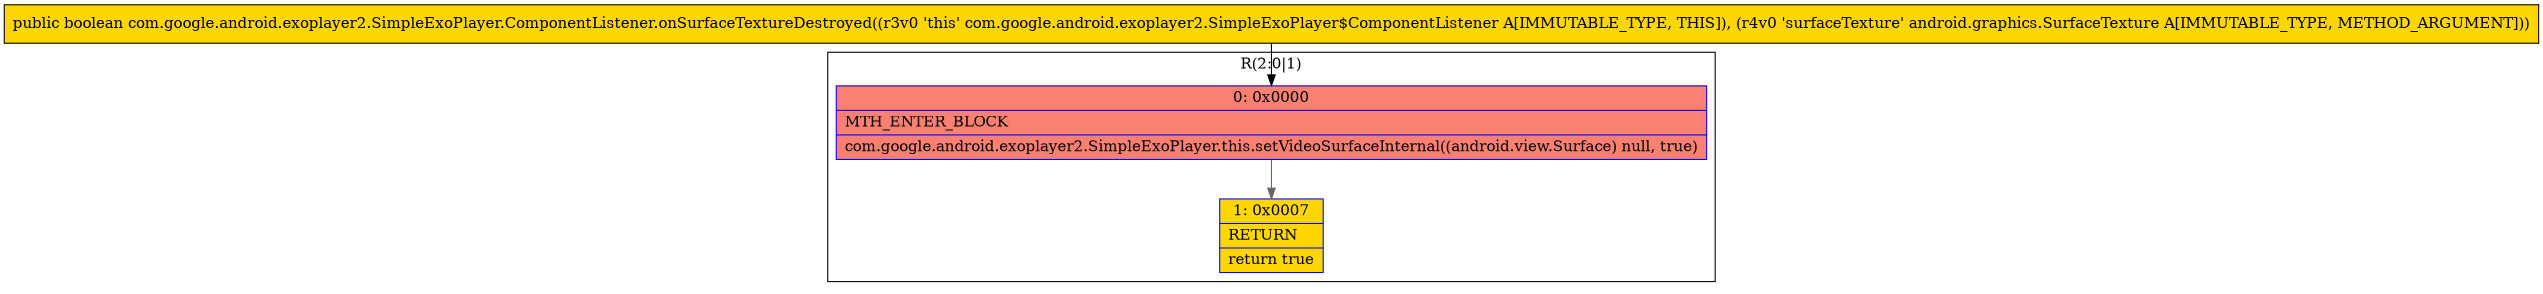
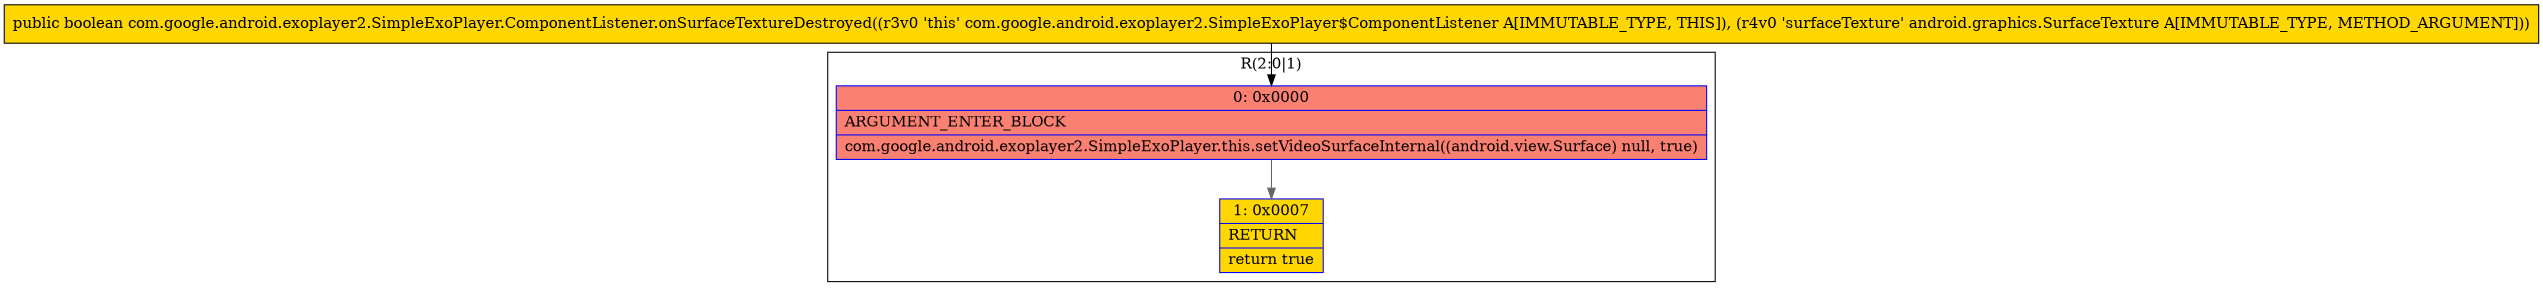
node "0: 0x0000": text "MTH_ENTER_BLOCK" -> "ARGUMENT_ENTER_BLOCK"
